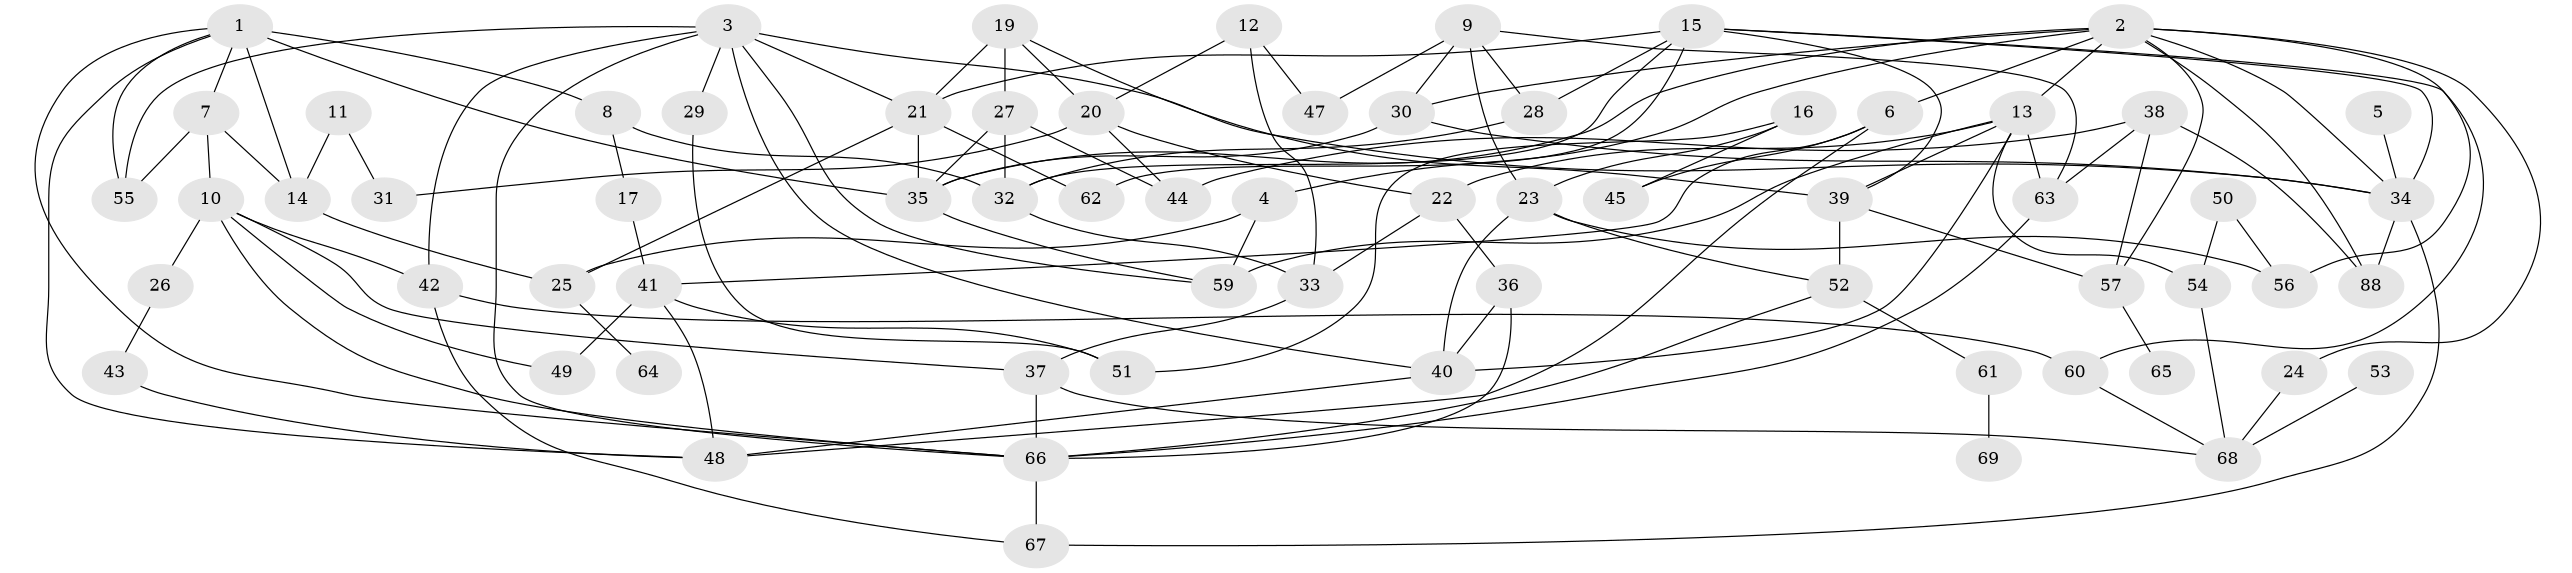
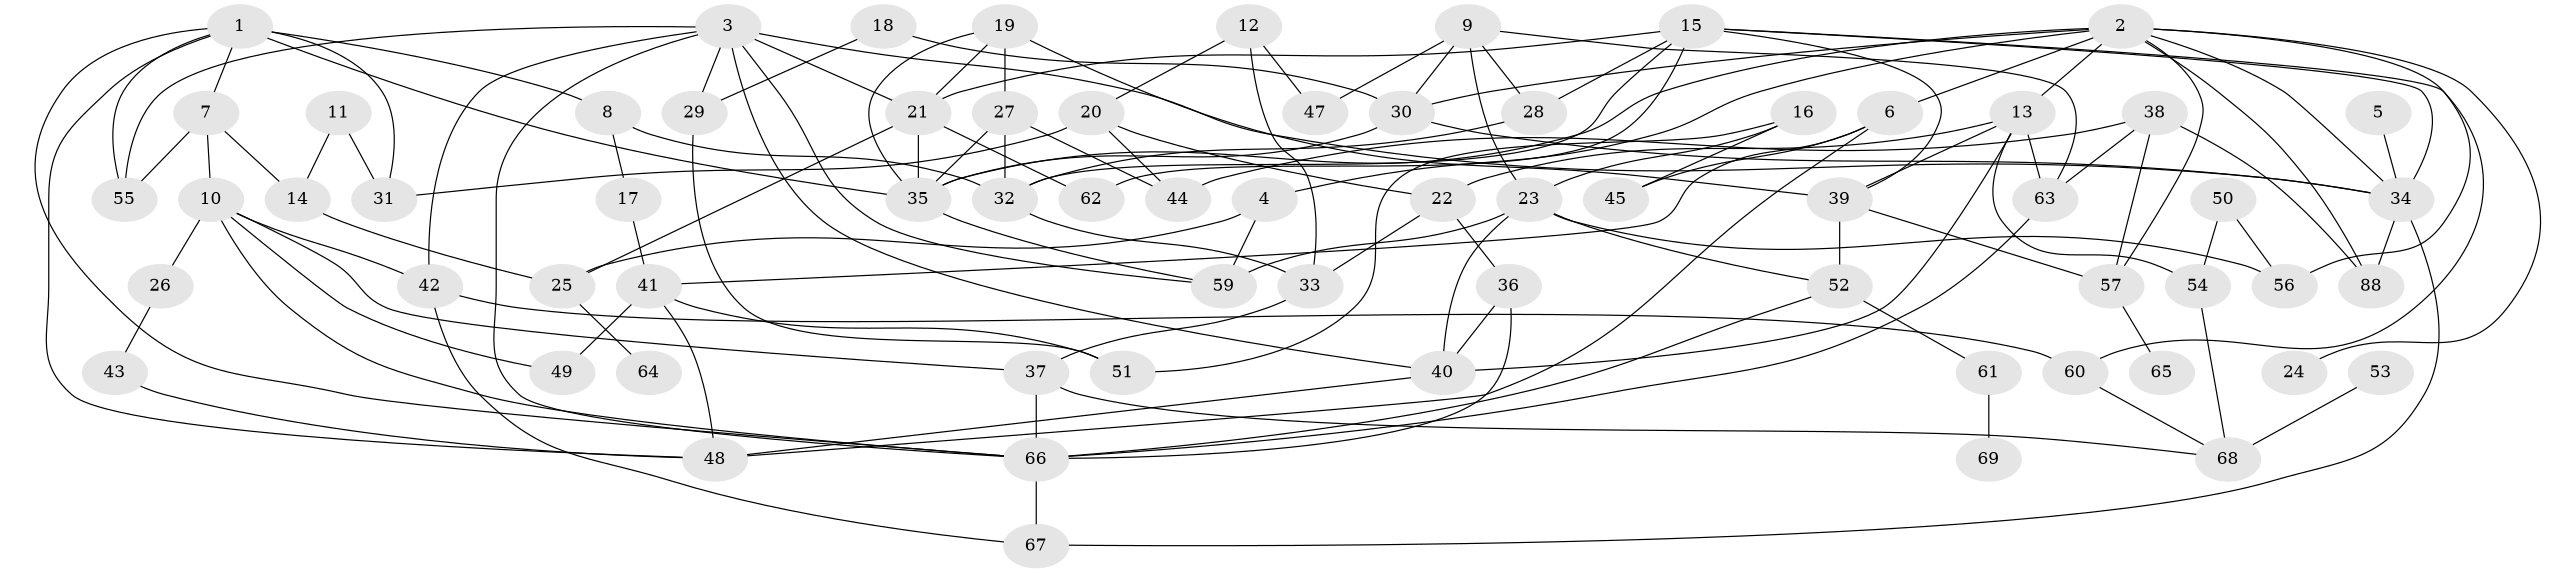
node "18": added
edge "19" -- "20": now "19" -- "35"
edge "1" -- "14": now "1" -- "31"
edge "13" -- "59": now "23" -- "59"
edge "24" -- "68": removed
